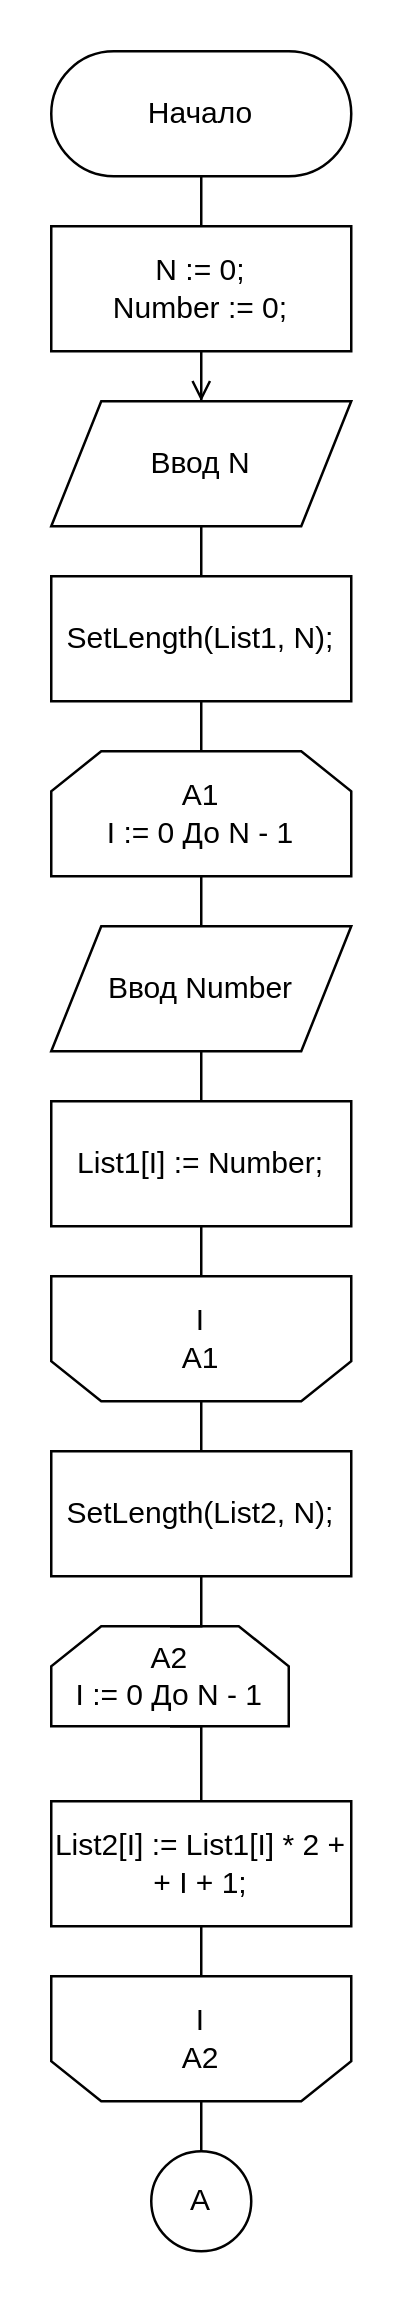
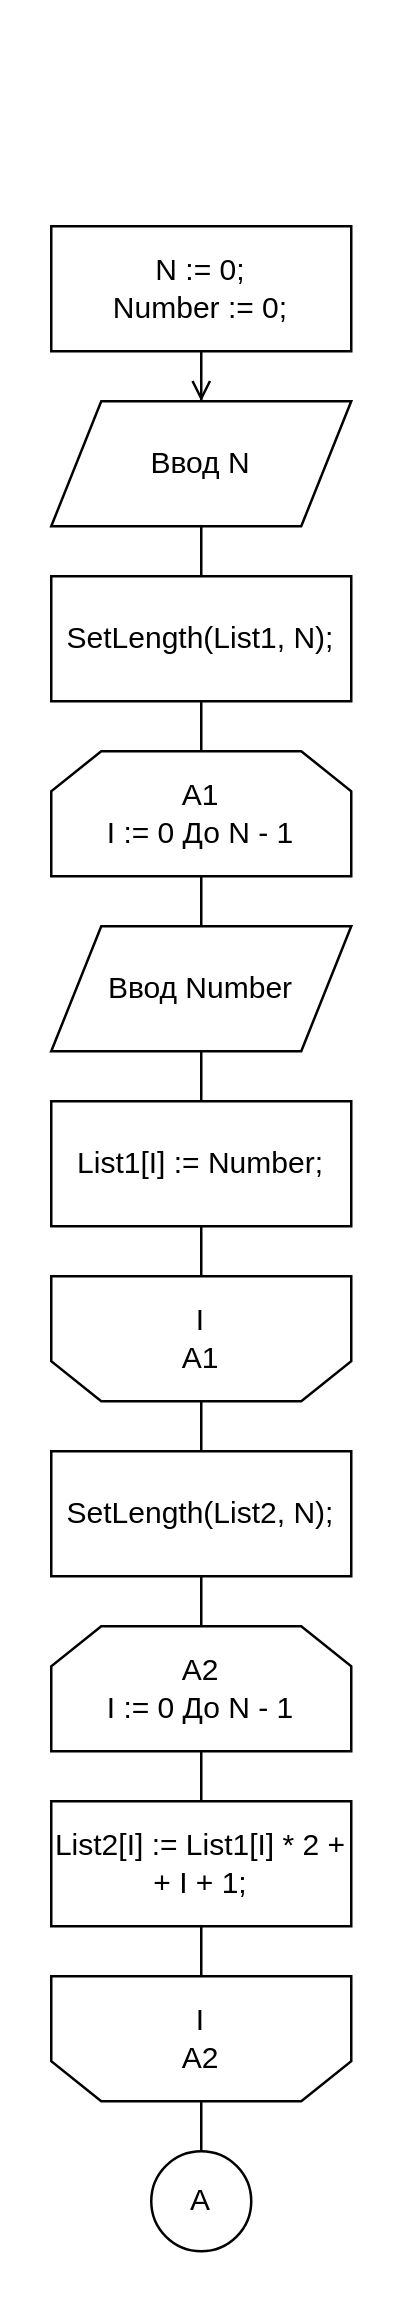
node "Начало": removed
edge "Начало" -- "N := 0; Number := 0;": removed
node "А2 I := 0 До N - 1": size 238x100 -> 300x125
